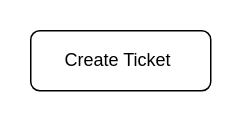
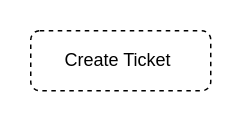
node "Create Ticket": style solid -> dashed
